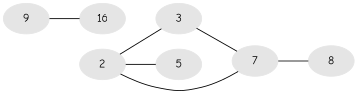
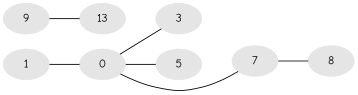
node "16": label "16" -> "13"
edge "3" -- "7": removed
node "1": added
node "2": label "2" -> "0"
